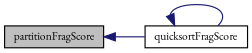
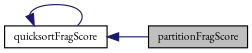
edge "quicksortFragScore" -> "partitionFragScore": reversed
